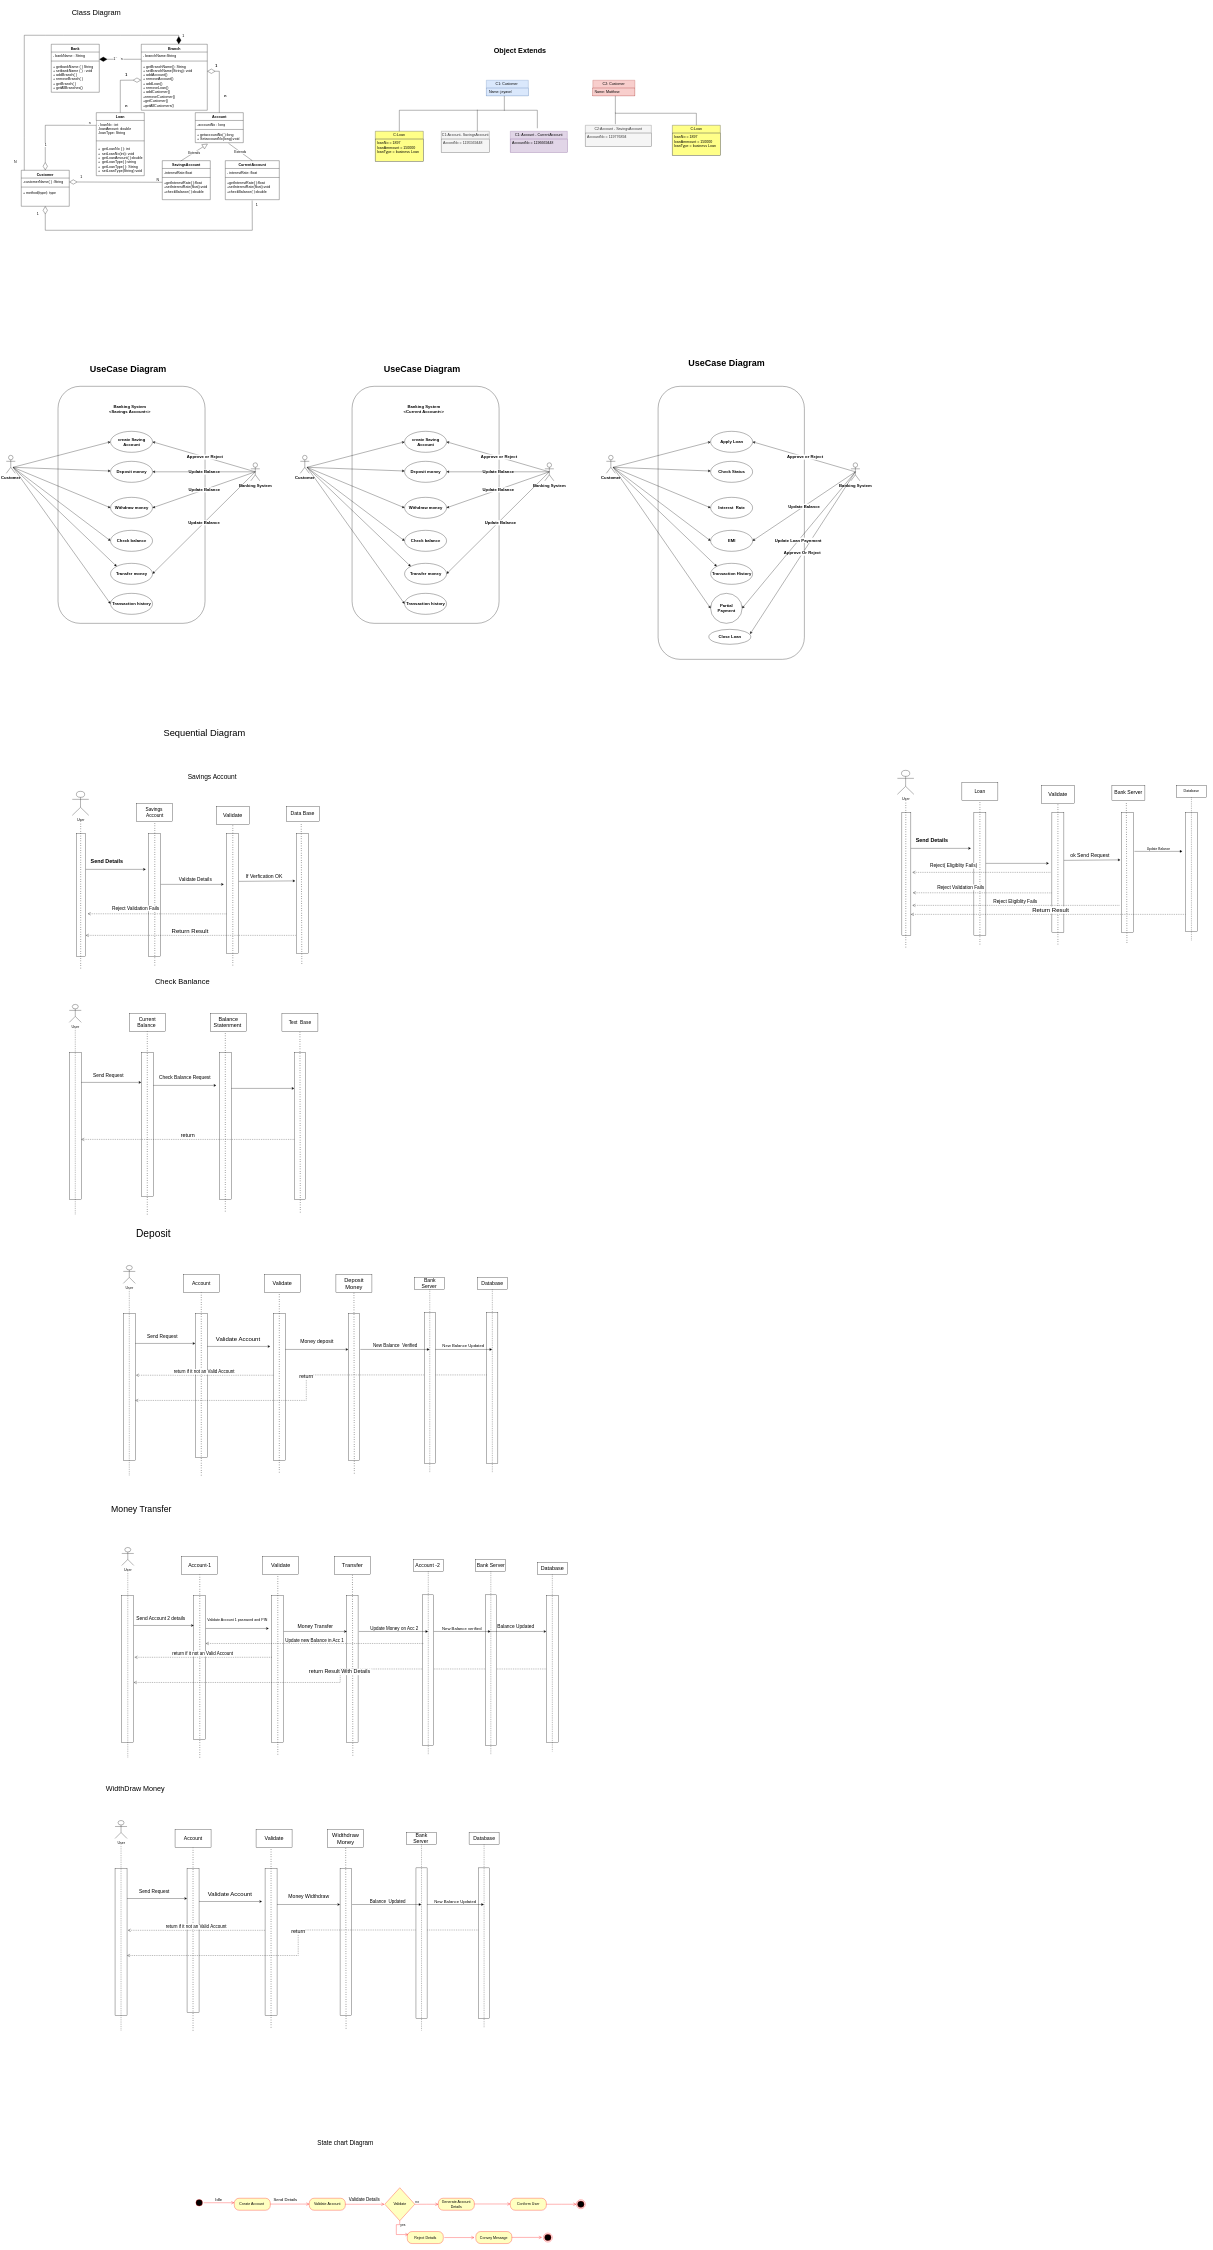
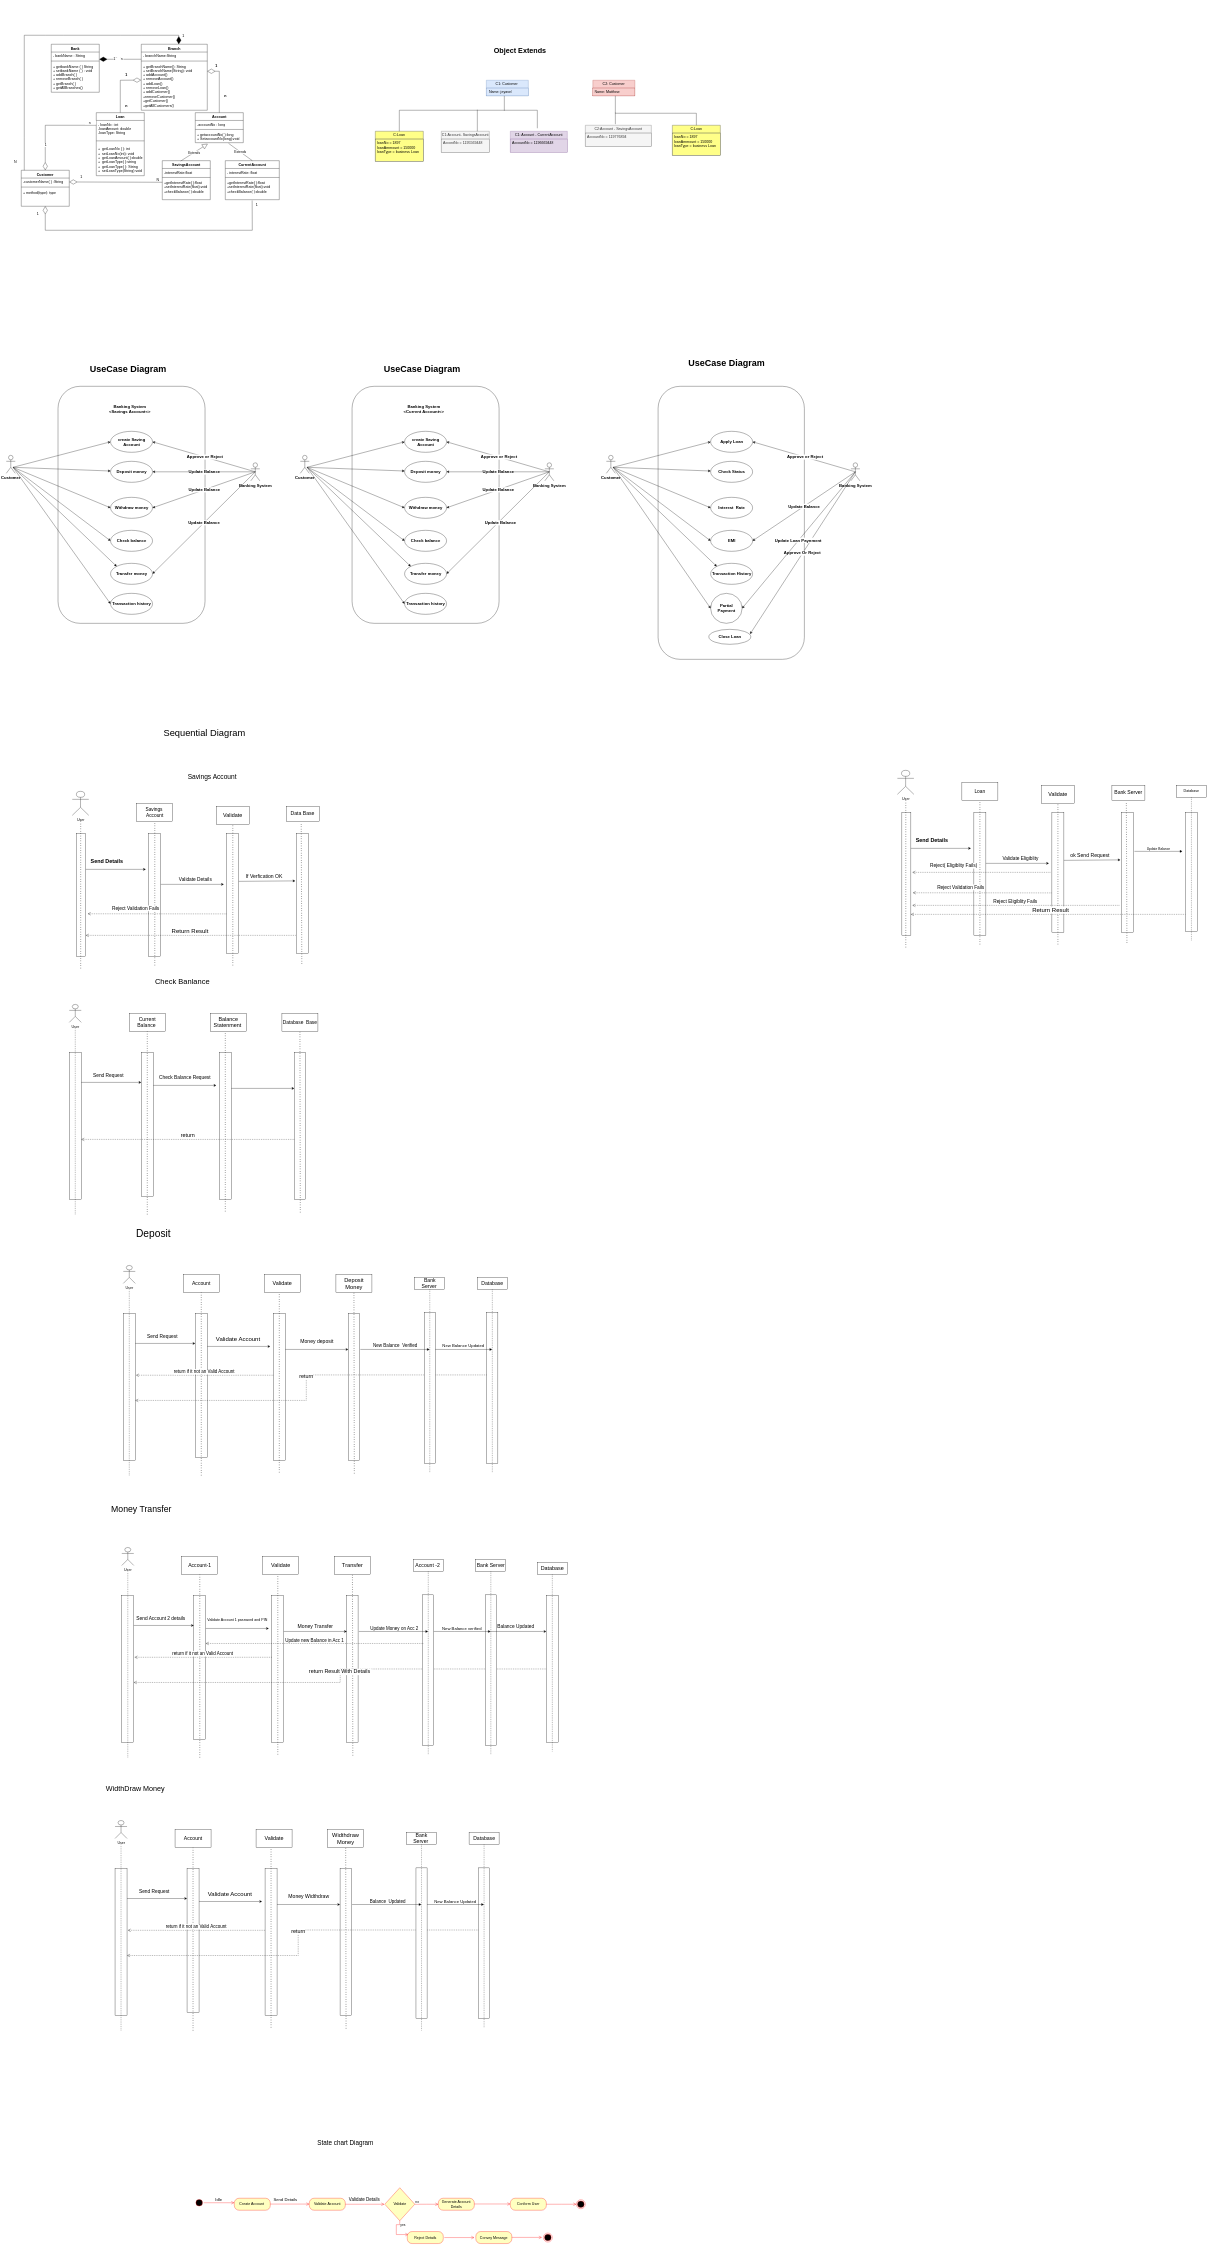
node "Class Diagram": removed
node "Validate Eligiblity": added
node "Text Base": label "Text Base" -> "Database Base"
